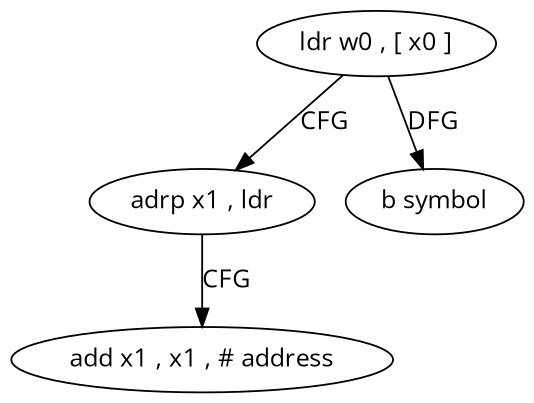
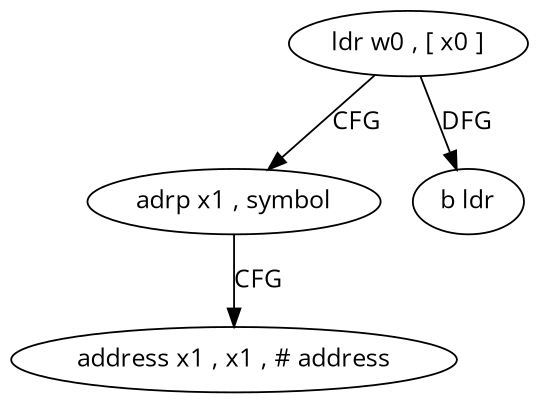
node "adrp x1 , ldr": label "adrp x1 , ldr" -> "adrp x1 , symbol"
node "b symbol": label "b symbol" -> "b ldr"
node "add x1 , x1 , # address": label "add x1 , x1 , # address" -> "address x1 , x1 , # address"
